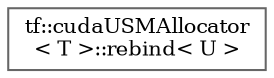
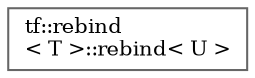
node "tf::cudaUSMAllocator < T >::rebind< U >": label "tf::cudaUSMAllocator < T >::rebind< U >" -> "tf::rebind < T >::rebind< U >"
